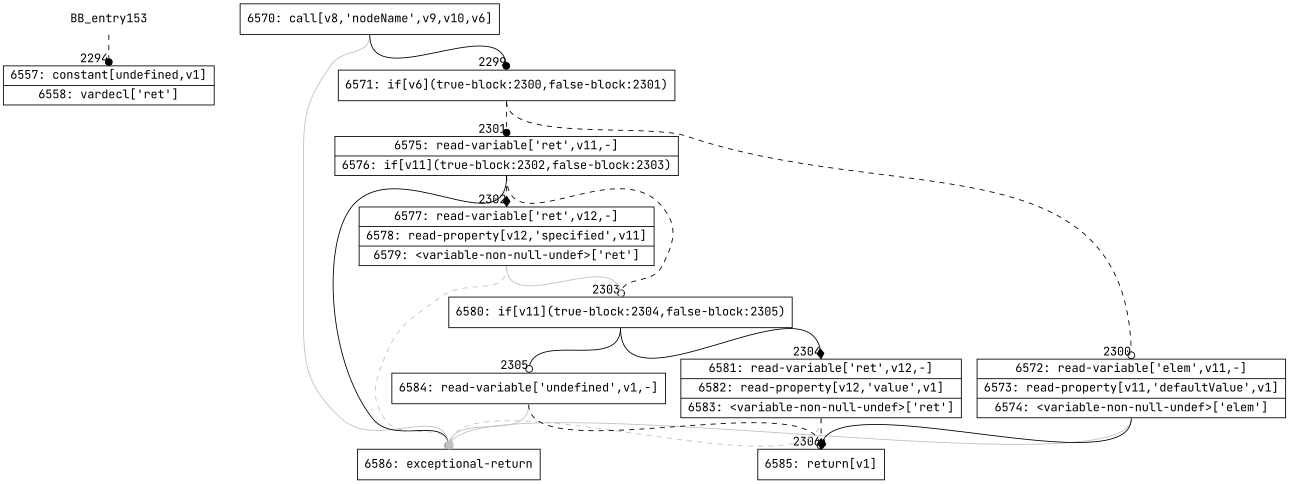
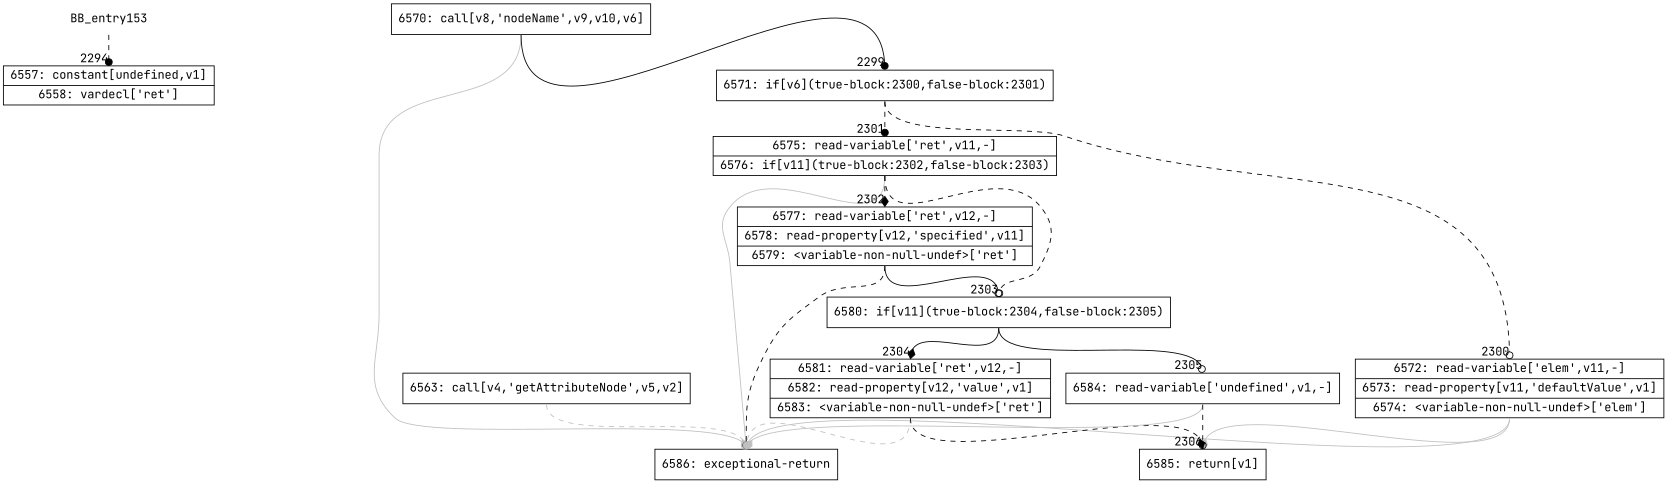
edge "6575: read-variable['ret',v11,-]" -> "6586: exceptional-return": color black -> gray
edge "6577: read-variable['ret',v12,-]" -> "6580: if[v11](true-block:2304,false-block:2305)": color gray -> black
edge "6577: read-variable['ret',v12,-]" -> "6586: exceptional-return": color gray -> black
node "6563: call[v4,'getAttributeNode',v5,v2]": added
edge "6572: read-variable['elem',v11,-]" -> "6585: return[v1]": color black -> gray
